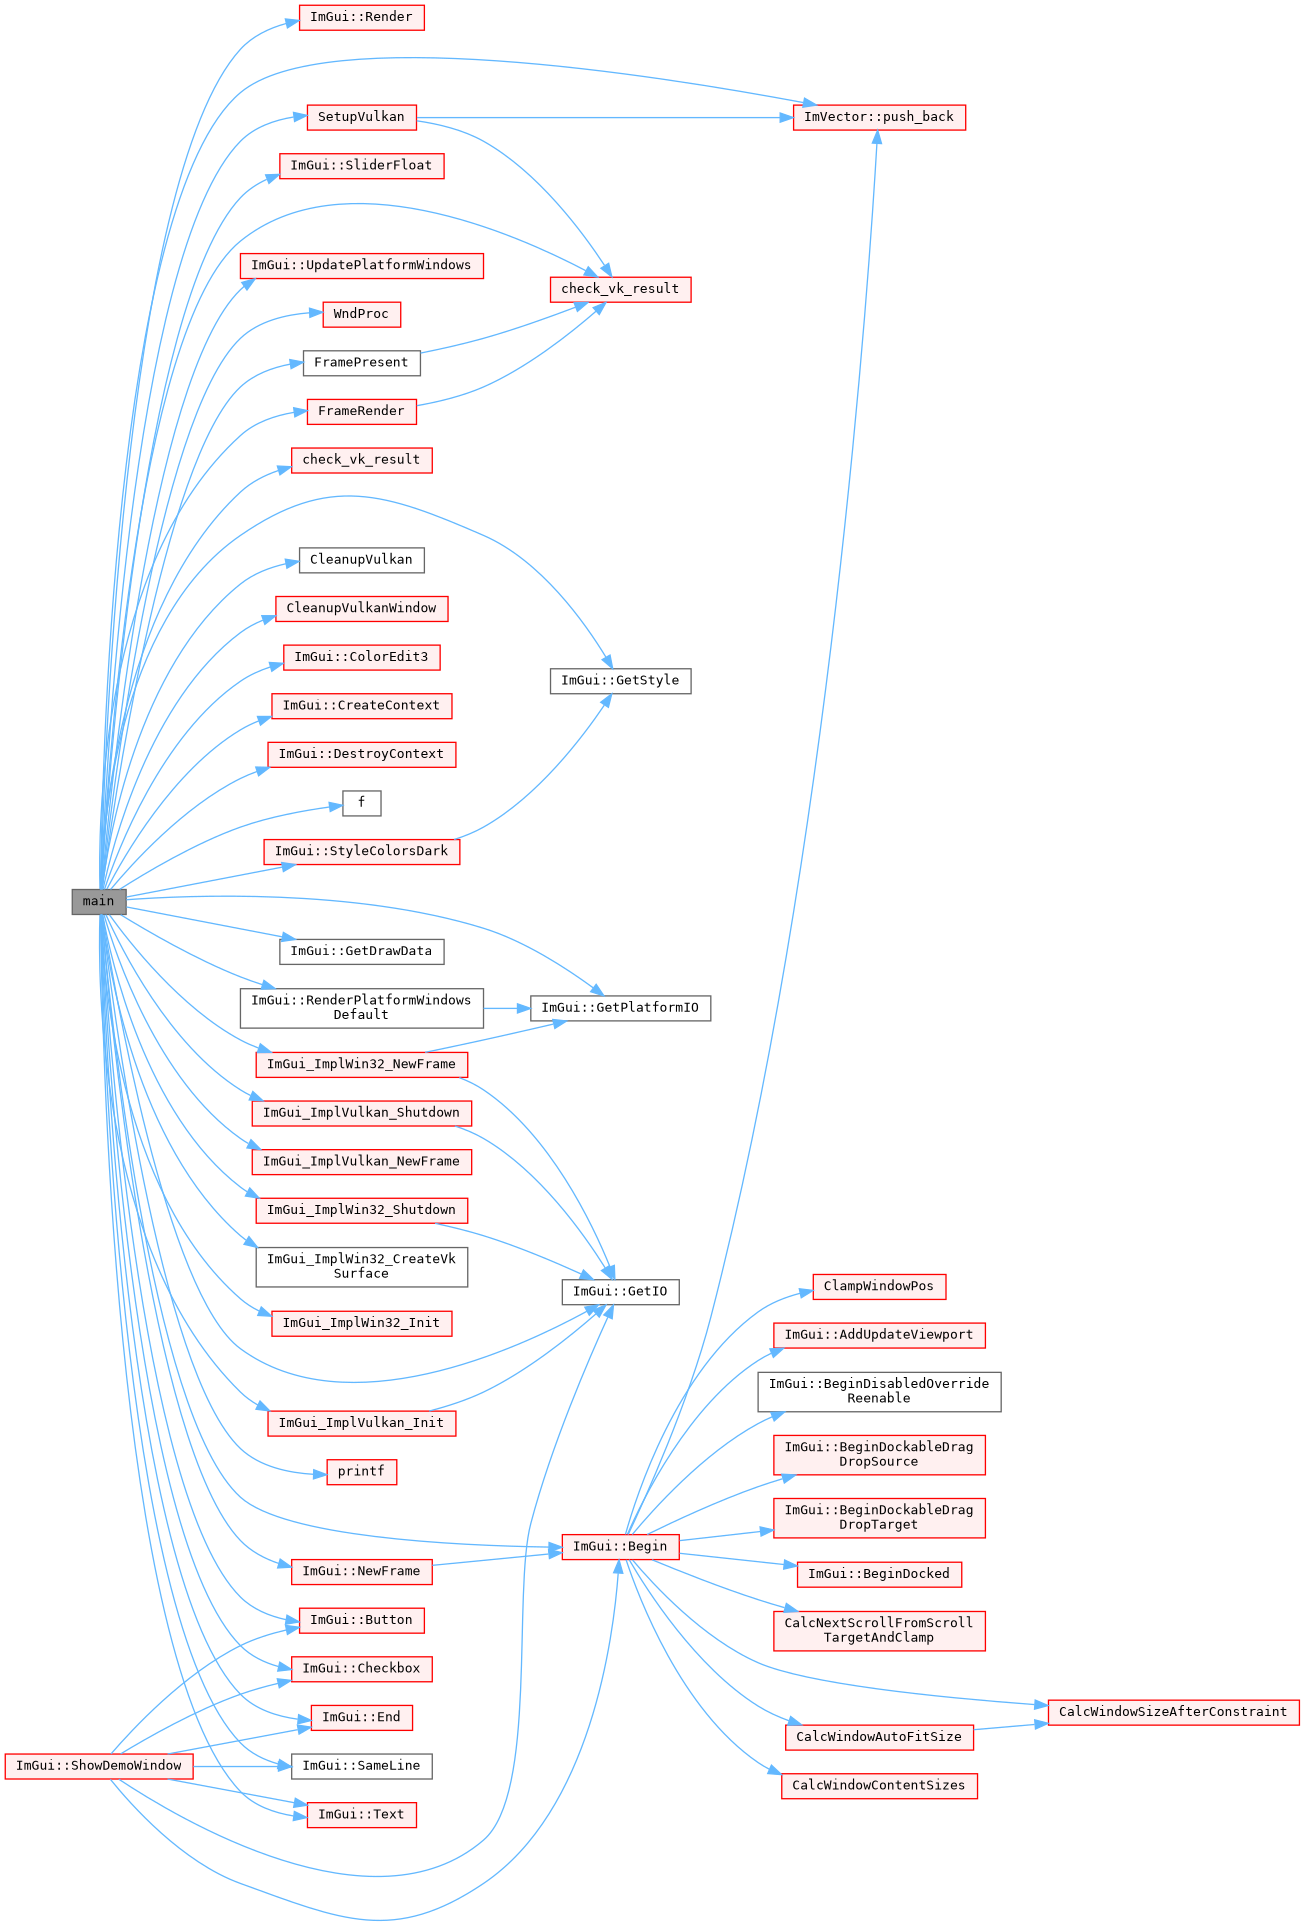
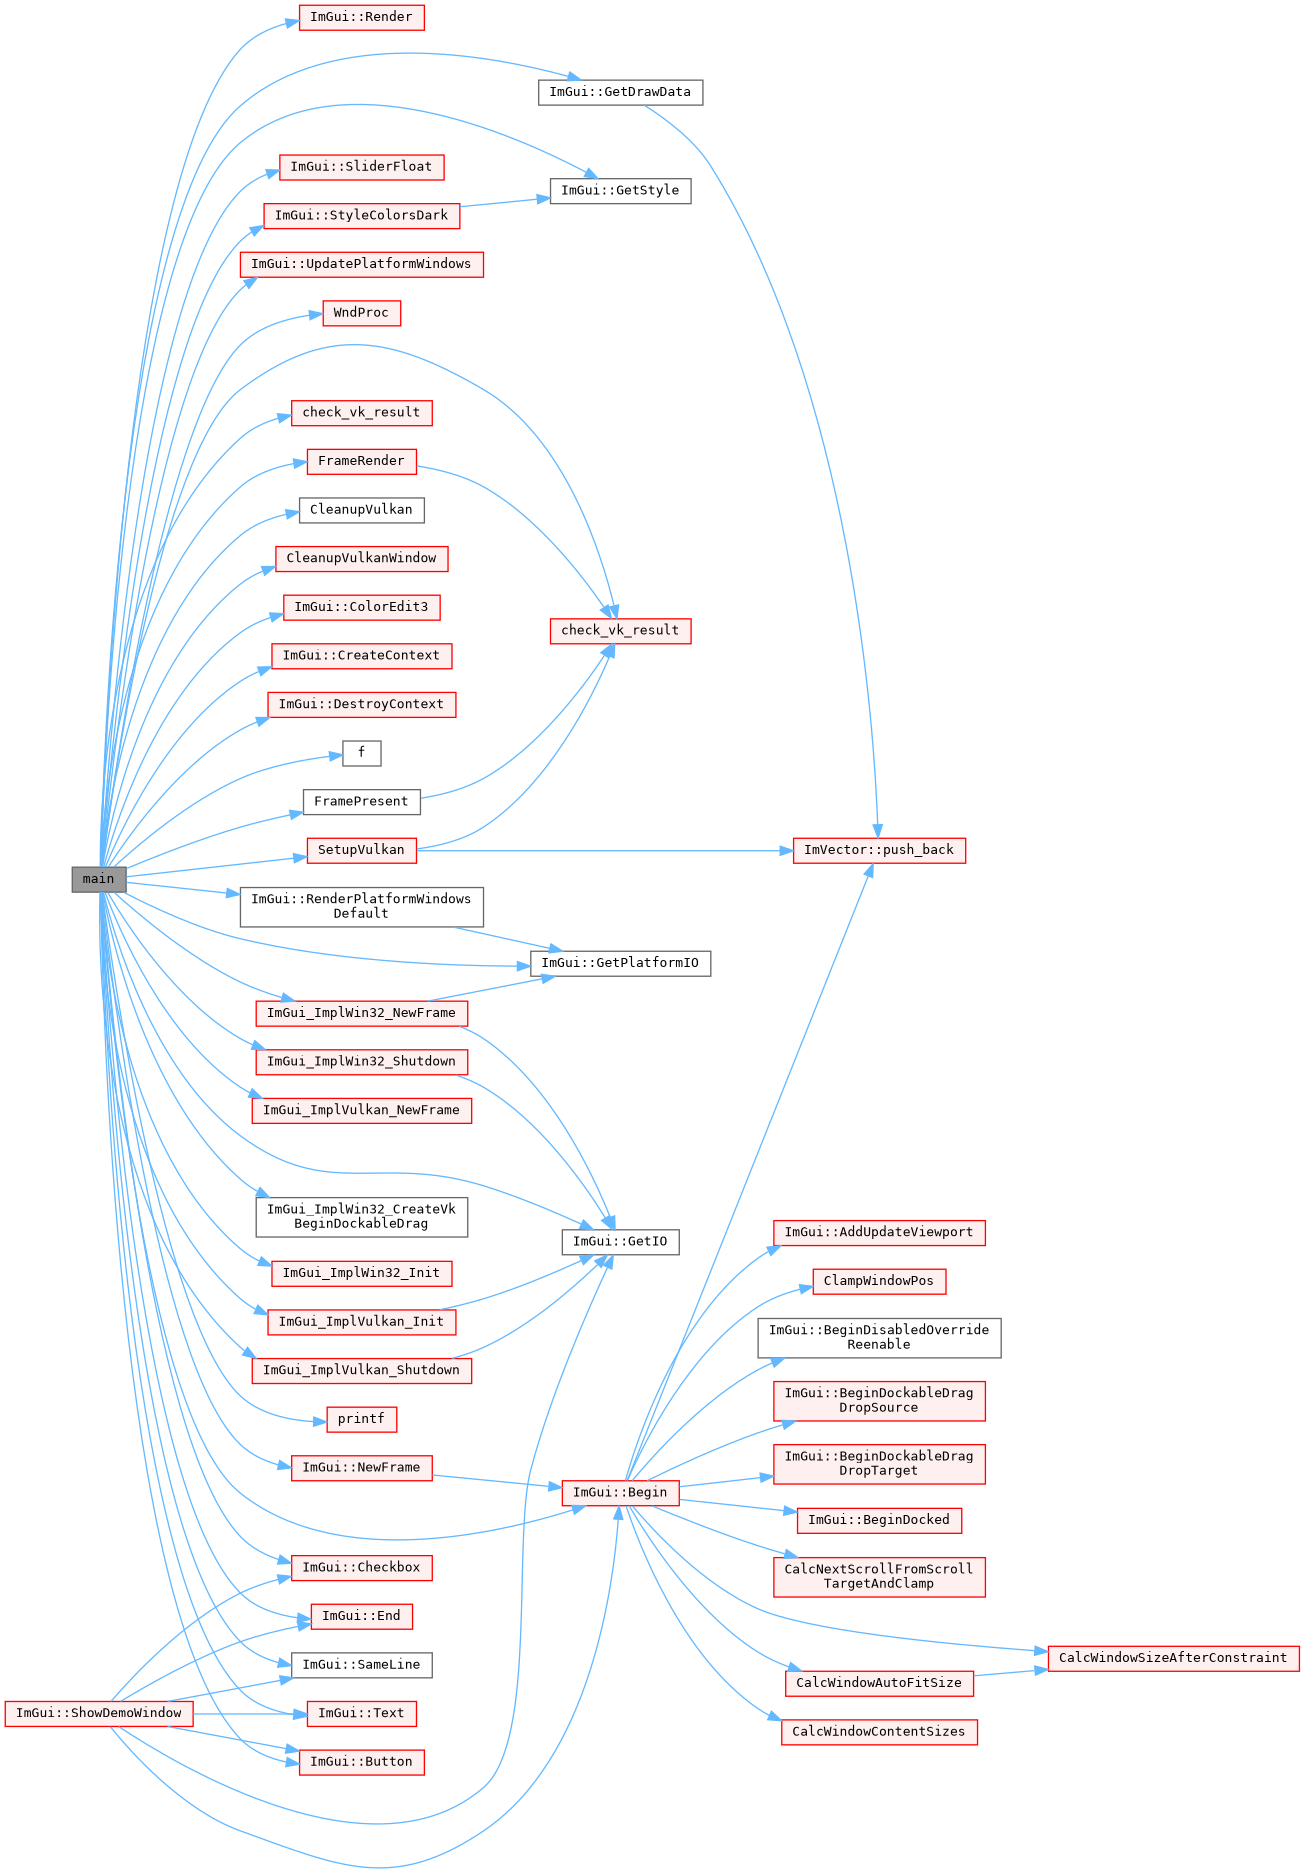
edge "main" -> "ImVector::push_back": now "ImGui::GetDrawData" -> "ImVector::push_back"
node "ImGui_ImplWin32_CreateVk Surface": label "ImGui_ImplWin32_CreateVk Surface" -> "ImGui_ImplWin32_CreateVk BeginDockableDrag"
